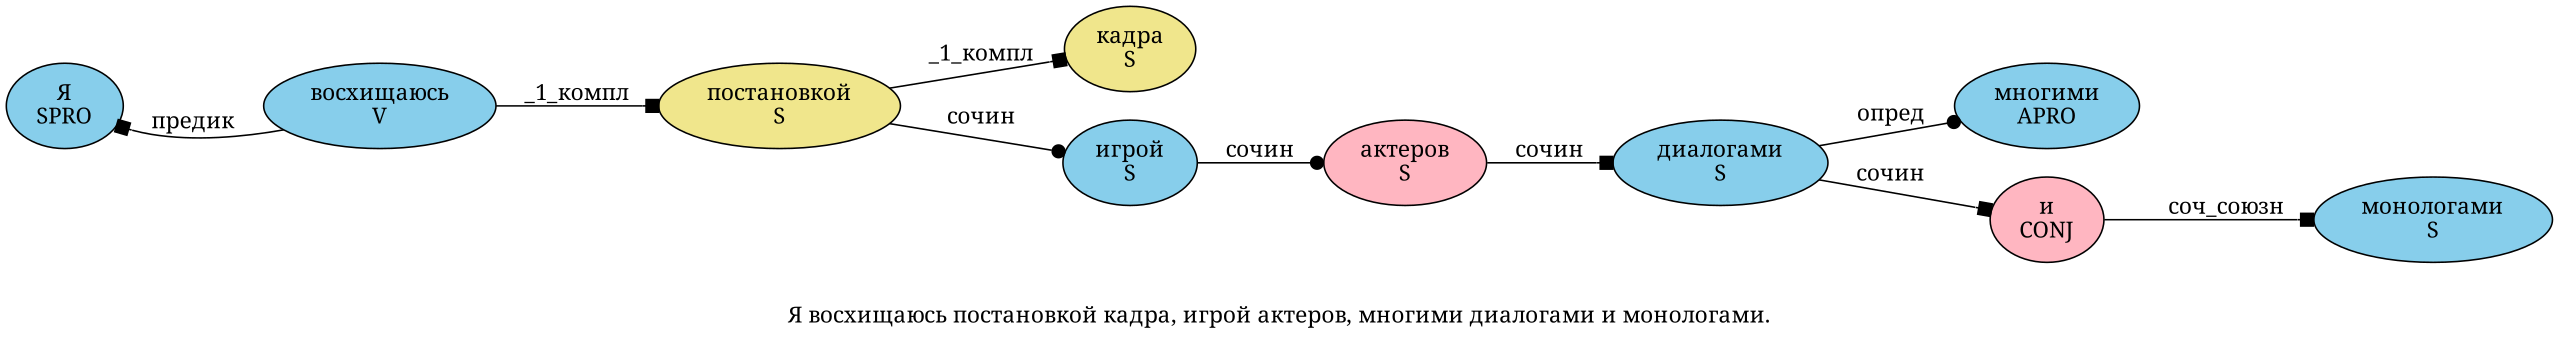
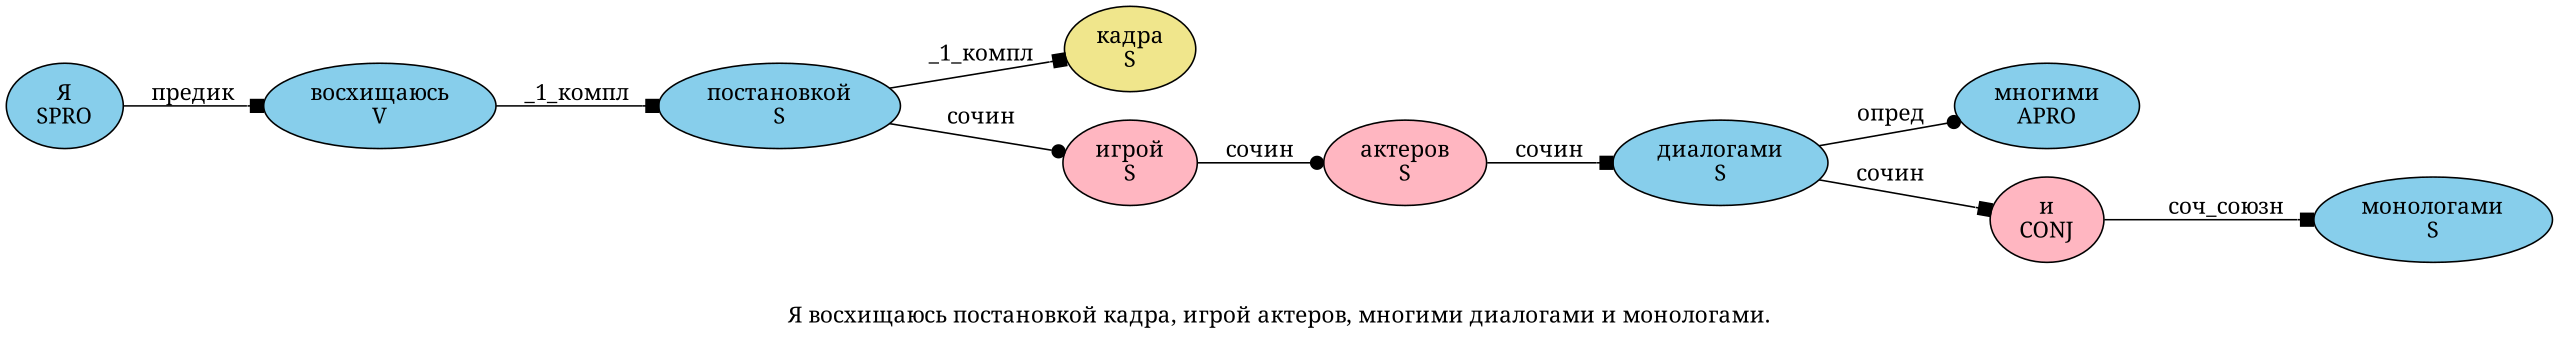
node "постановкой S": fillcolor khaki -> skyblue
edge "восхищаюсь V" -> "Я SPRO": reversed
node "игрой S": fillcolor skyblue -> lightpink
